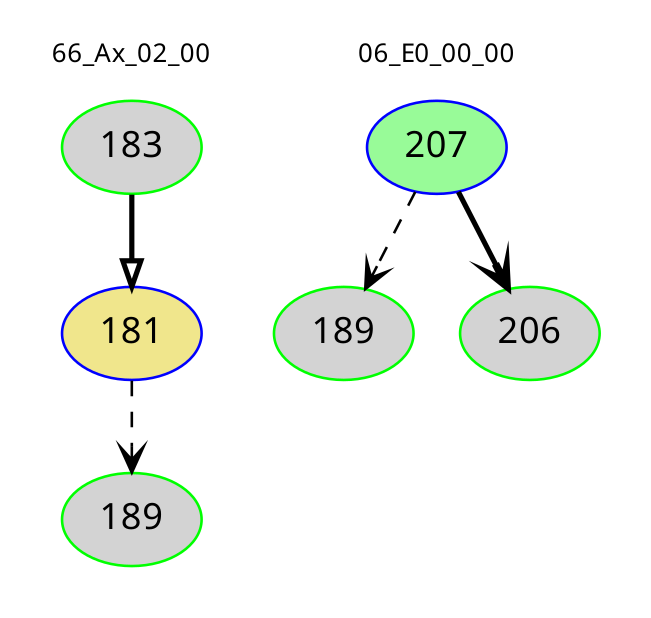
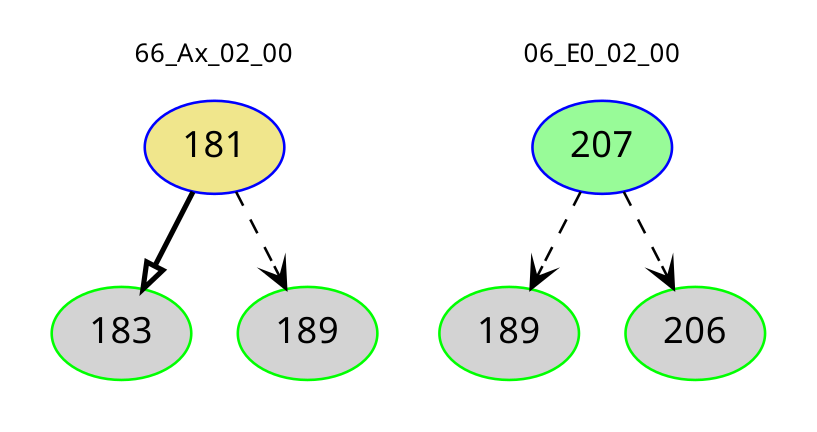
cluster "06_E0_00_00": label "06_E0_00_00" -> "06_E0_02_00"
edge "183" -> "181": reversed
edge "207" -> "206": style bold -> dashed
